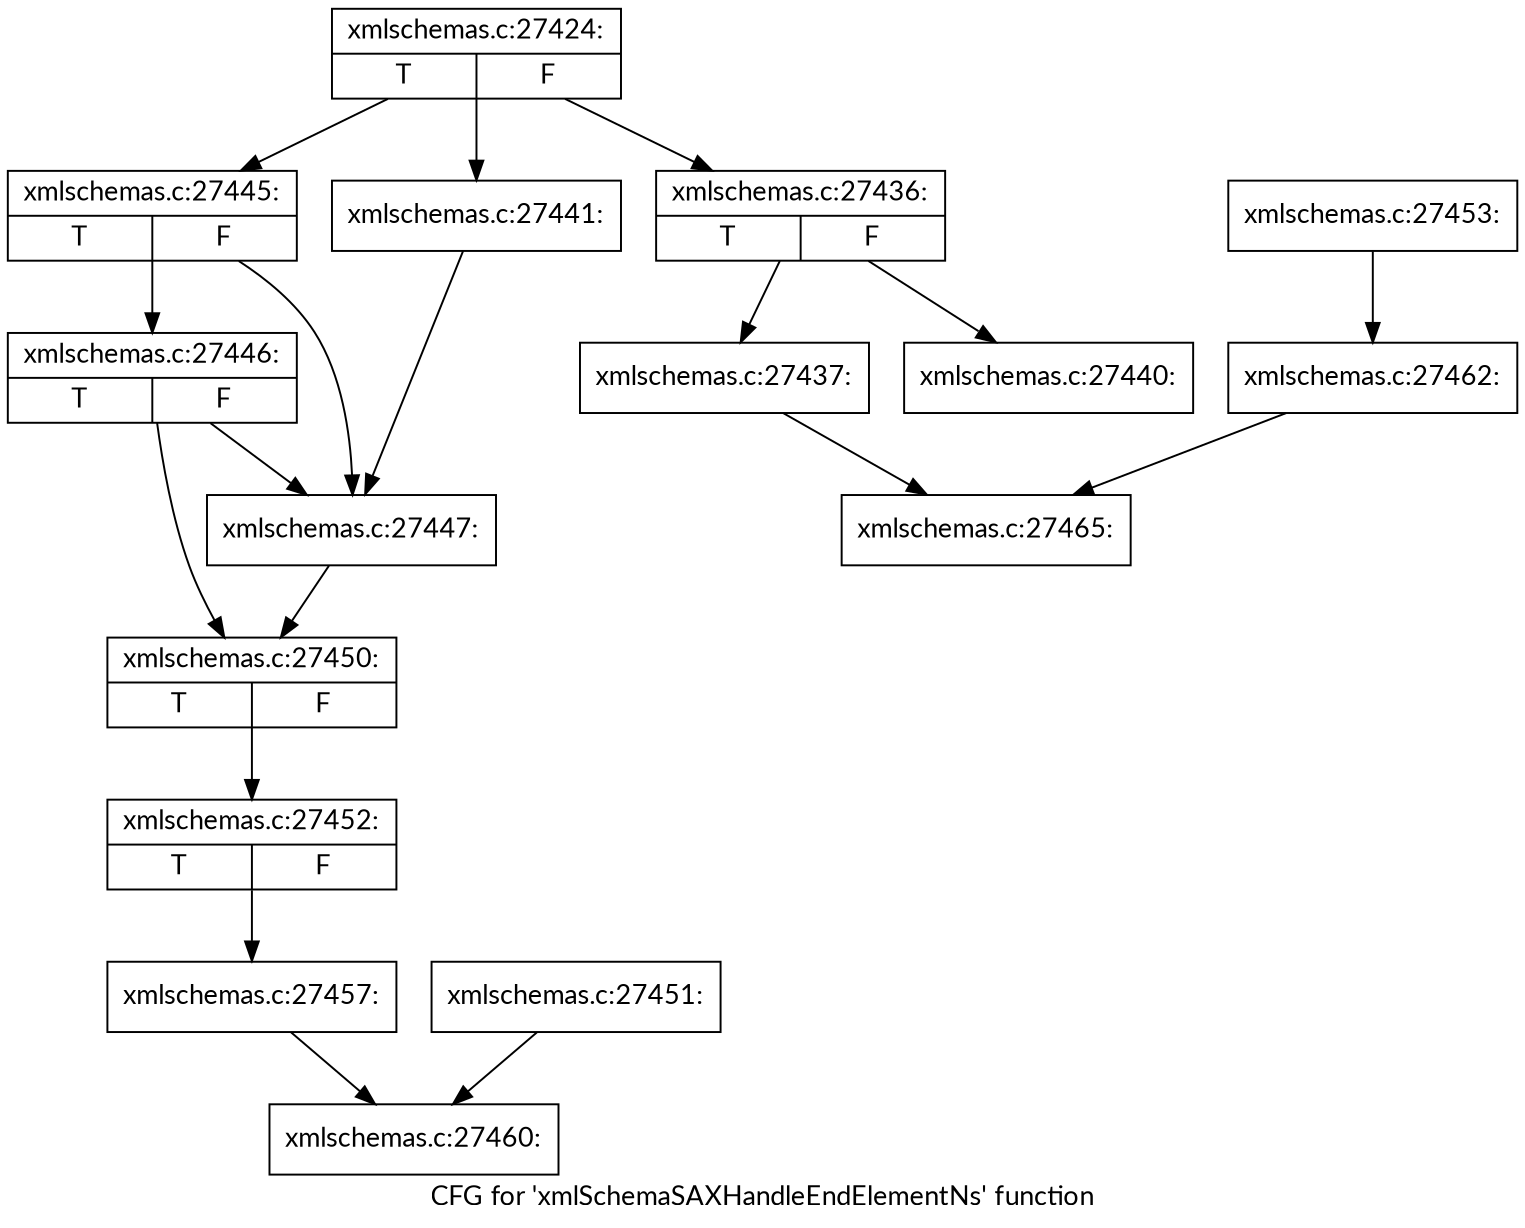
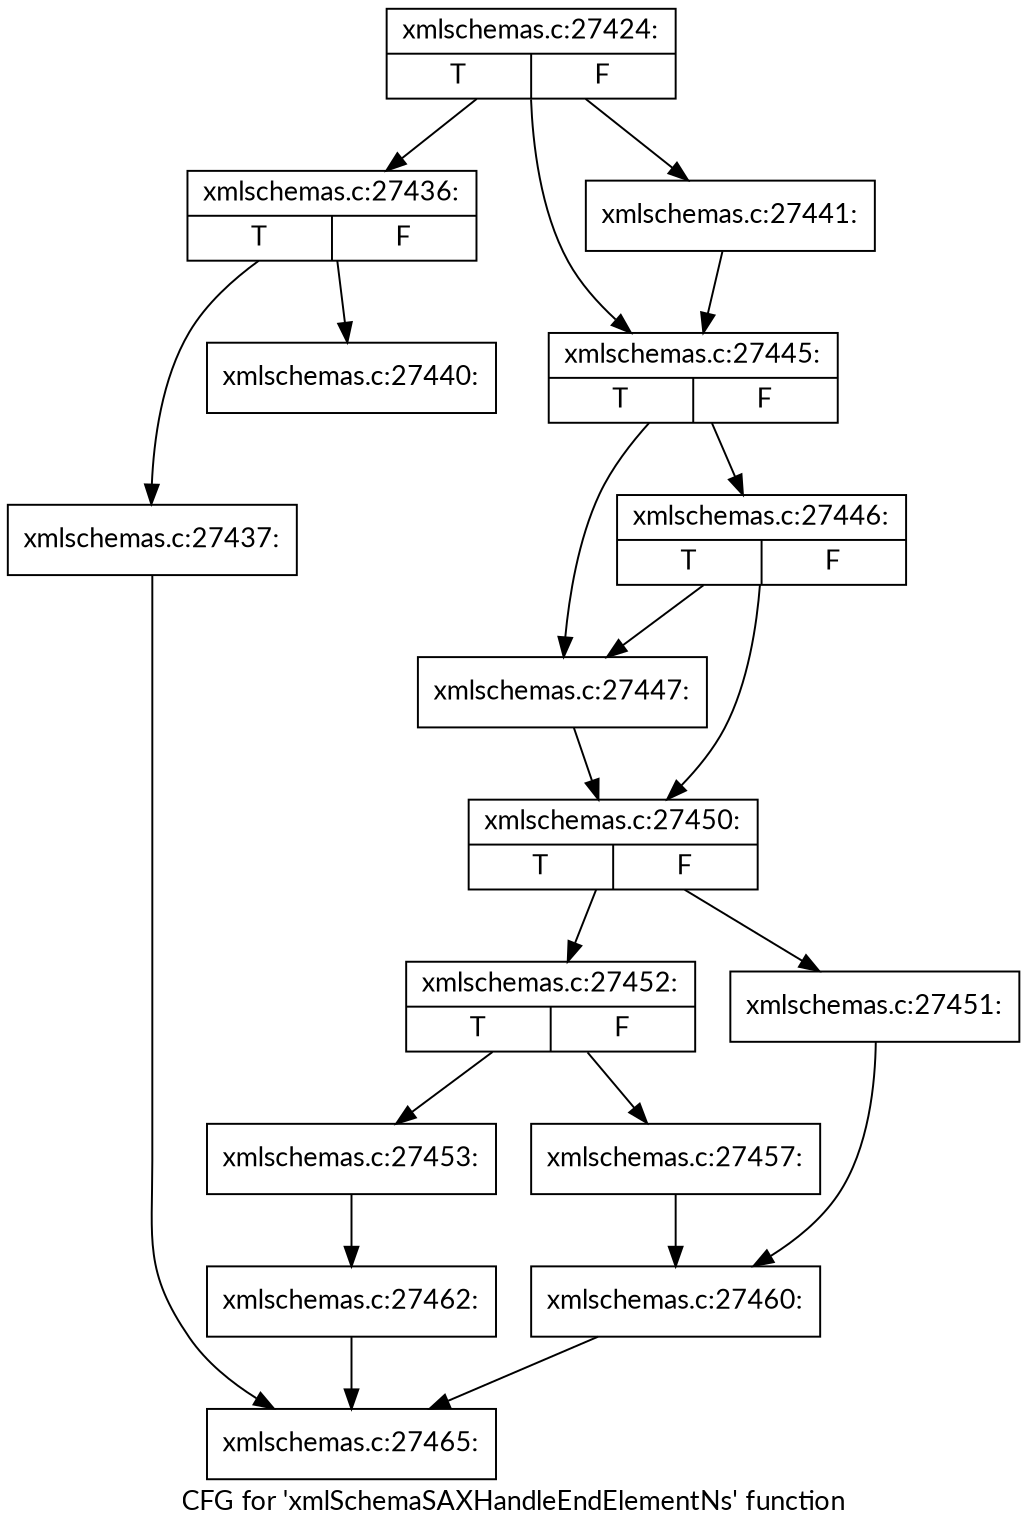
edge "xmlschemas.c:27441:" -> "xmlschemas.c:27447:": now "xmlschemas.c:27441:" -> "xmlschemas.c:27445:"
edge "xmlschemas.c:27450:" -> "xmlschemas.c:27451:": added
edge "xmlschemas.c:27452:" -> "xmlschemas.c:27453:": added
edge "xmlschemas.c:27460:" -> "xmlschemas.c:27465:": added
